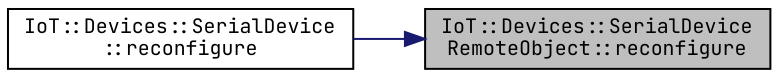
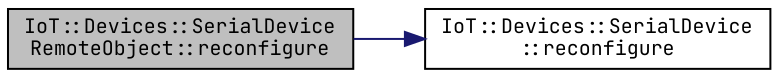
edge "IoT::Devices::SerialDevice ::reconfigure" -> "IoT::Devices::SerialDevice RemoteObject::reconfigure": reversed
